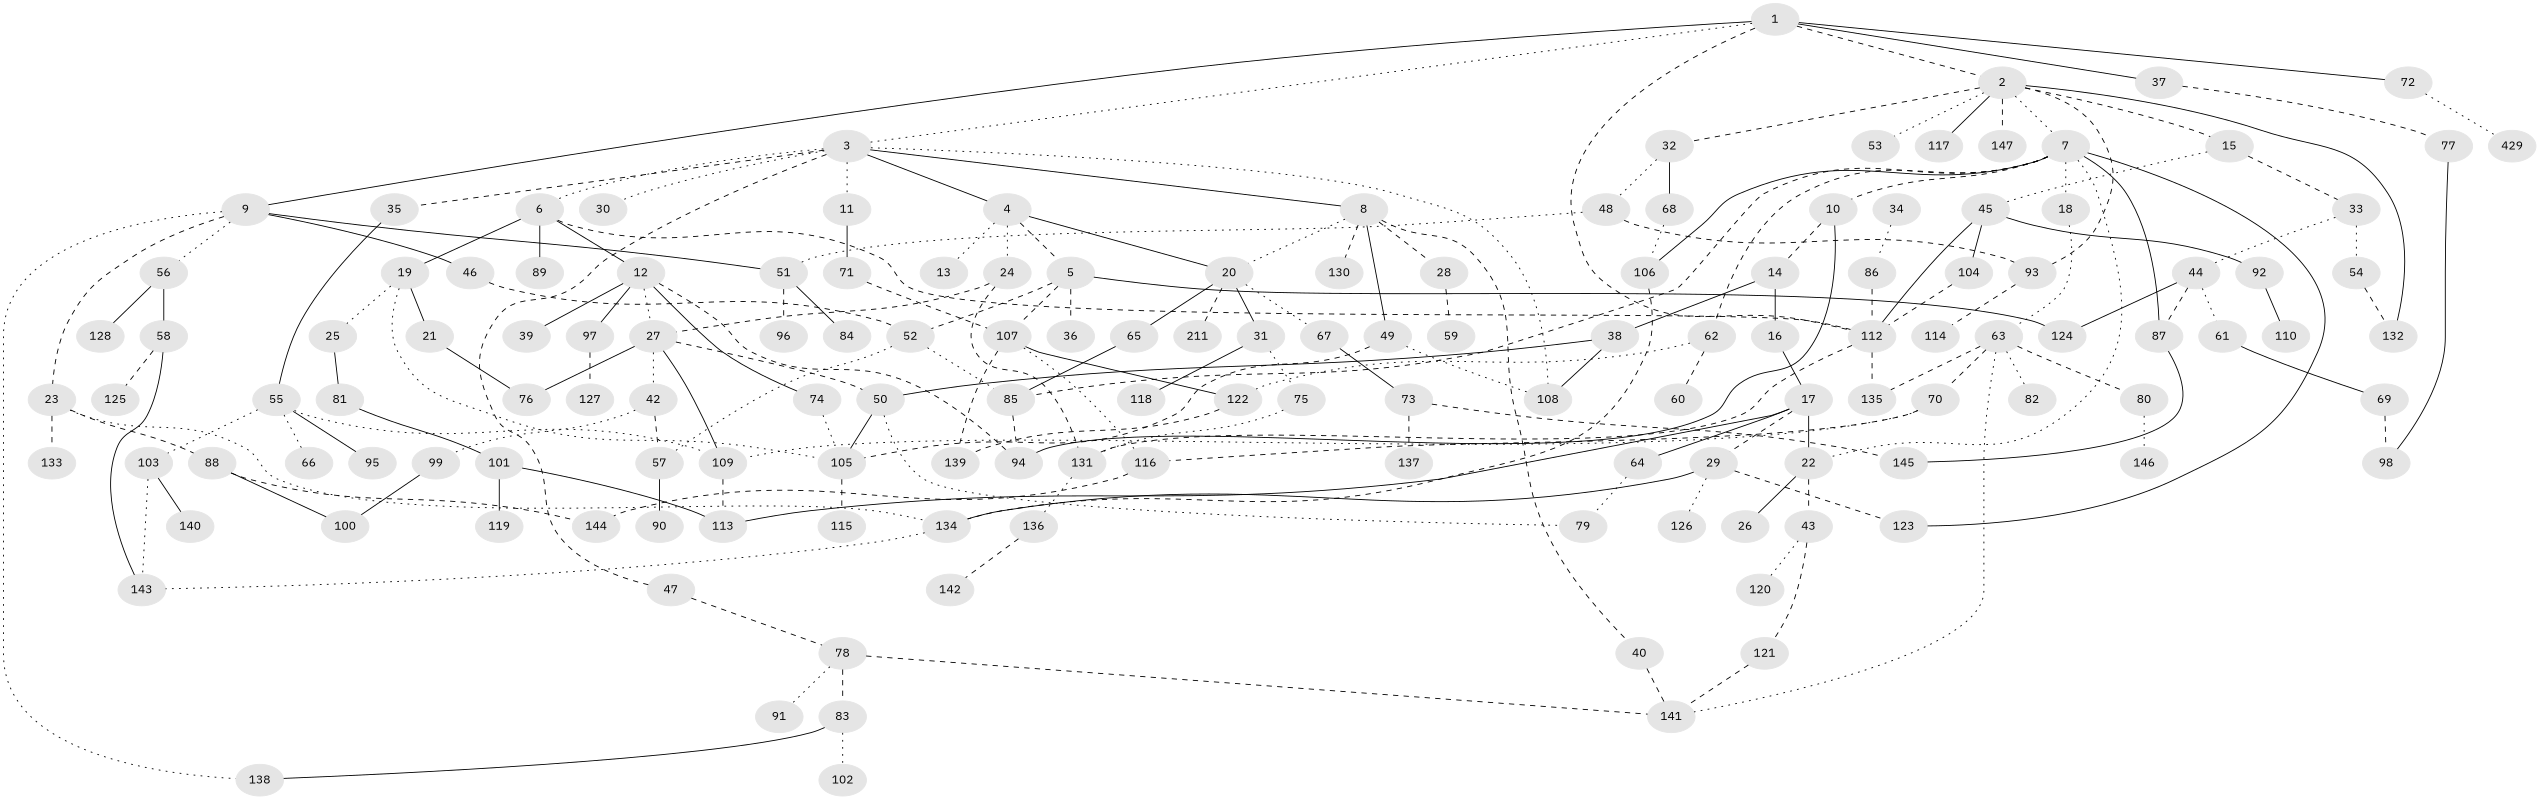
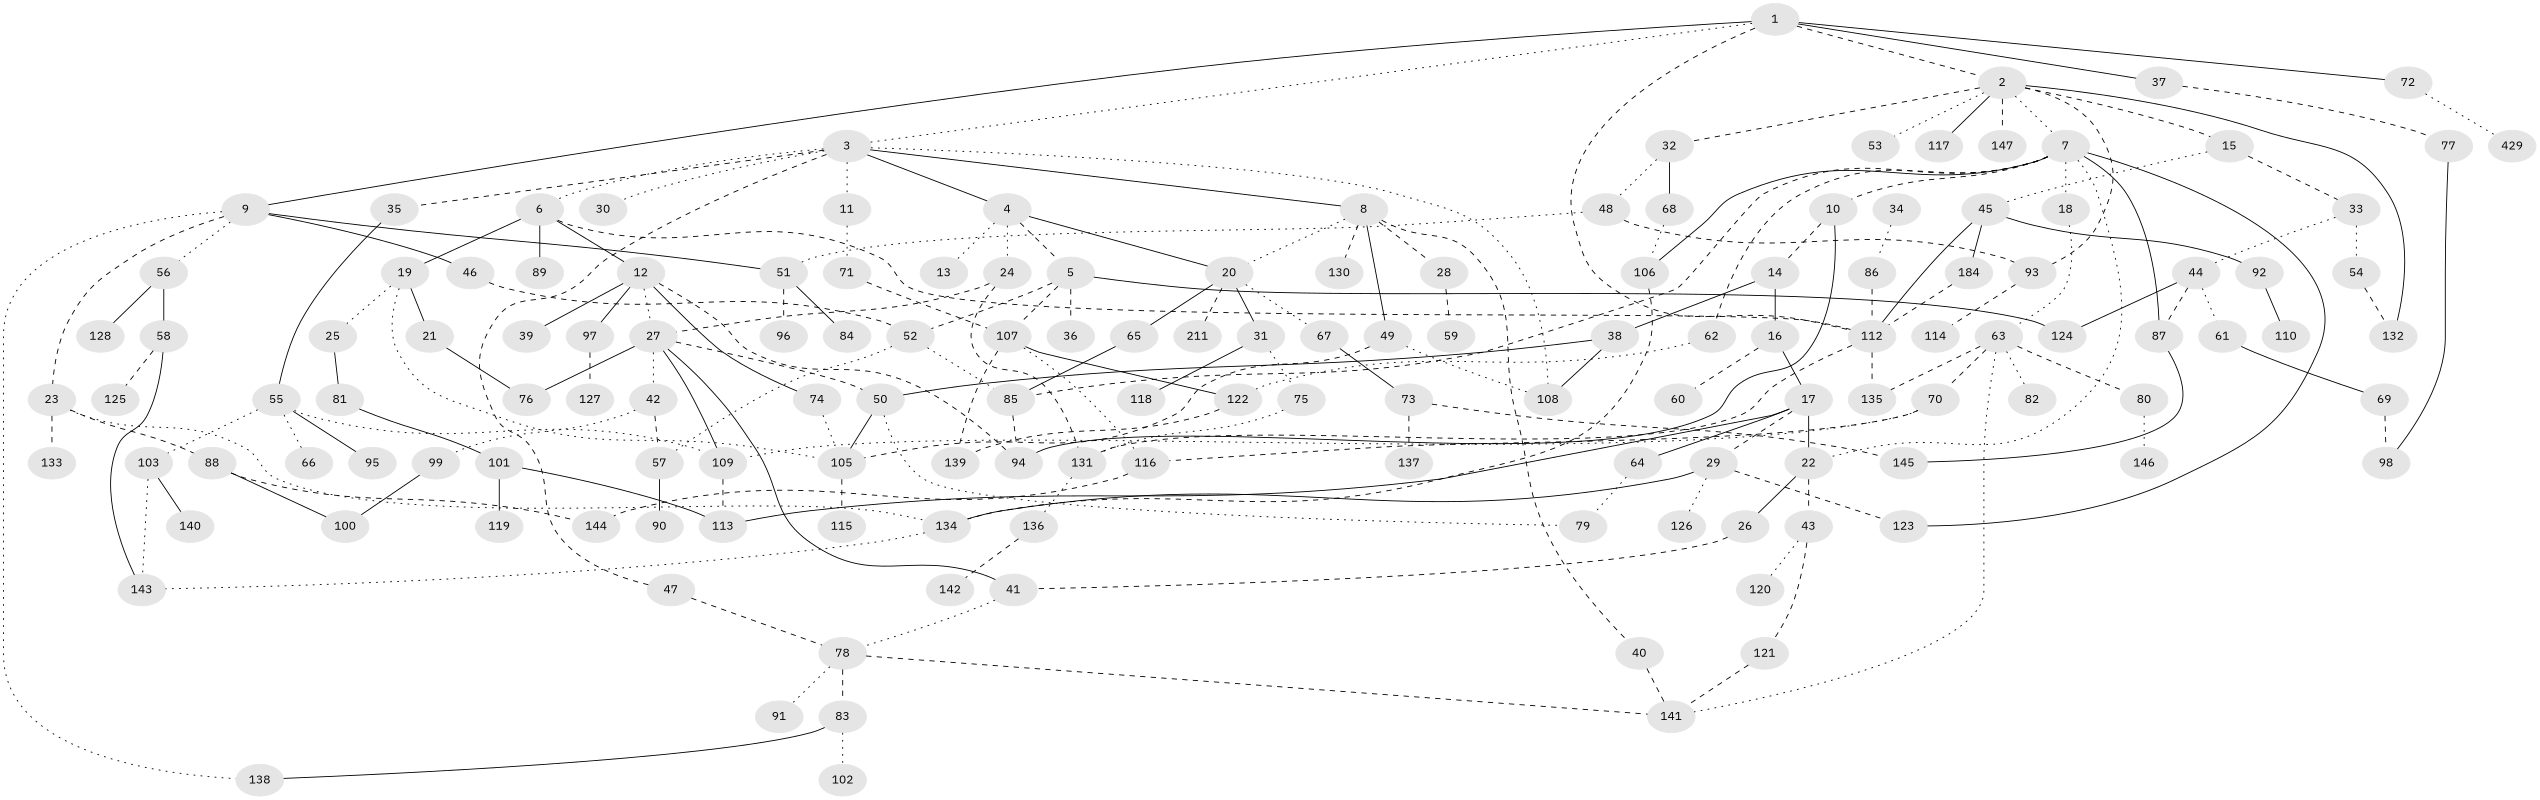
edge "11" -- "71": style solid -> dotted
node "104": label "104" -> "184"
edge "62" -- "60": now "16" -- "60"
node "41": added
